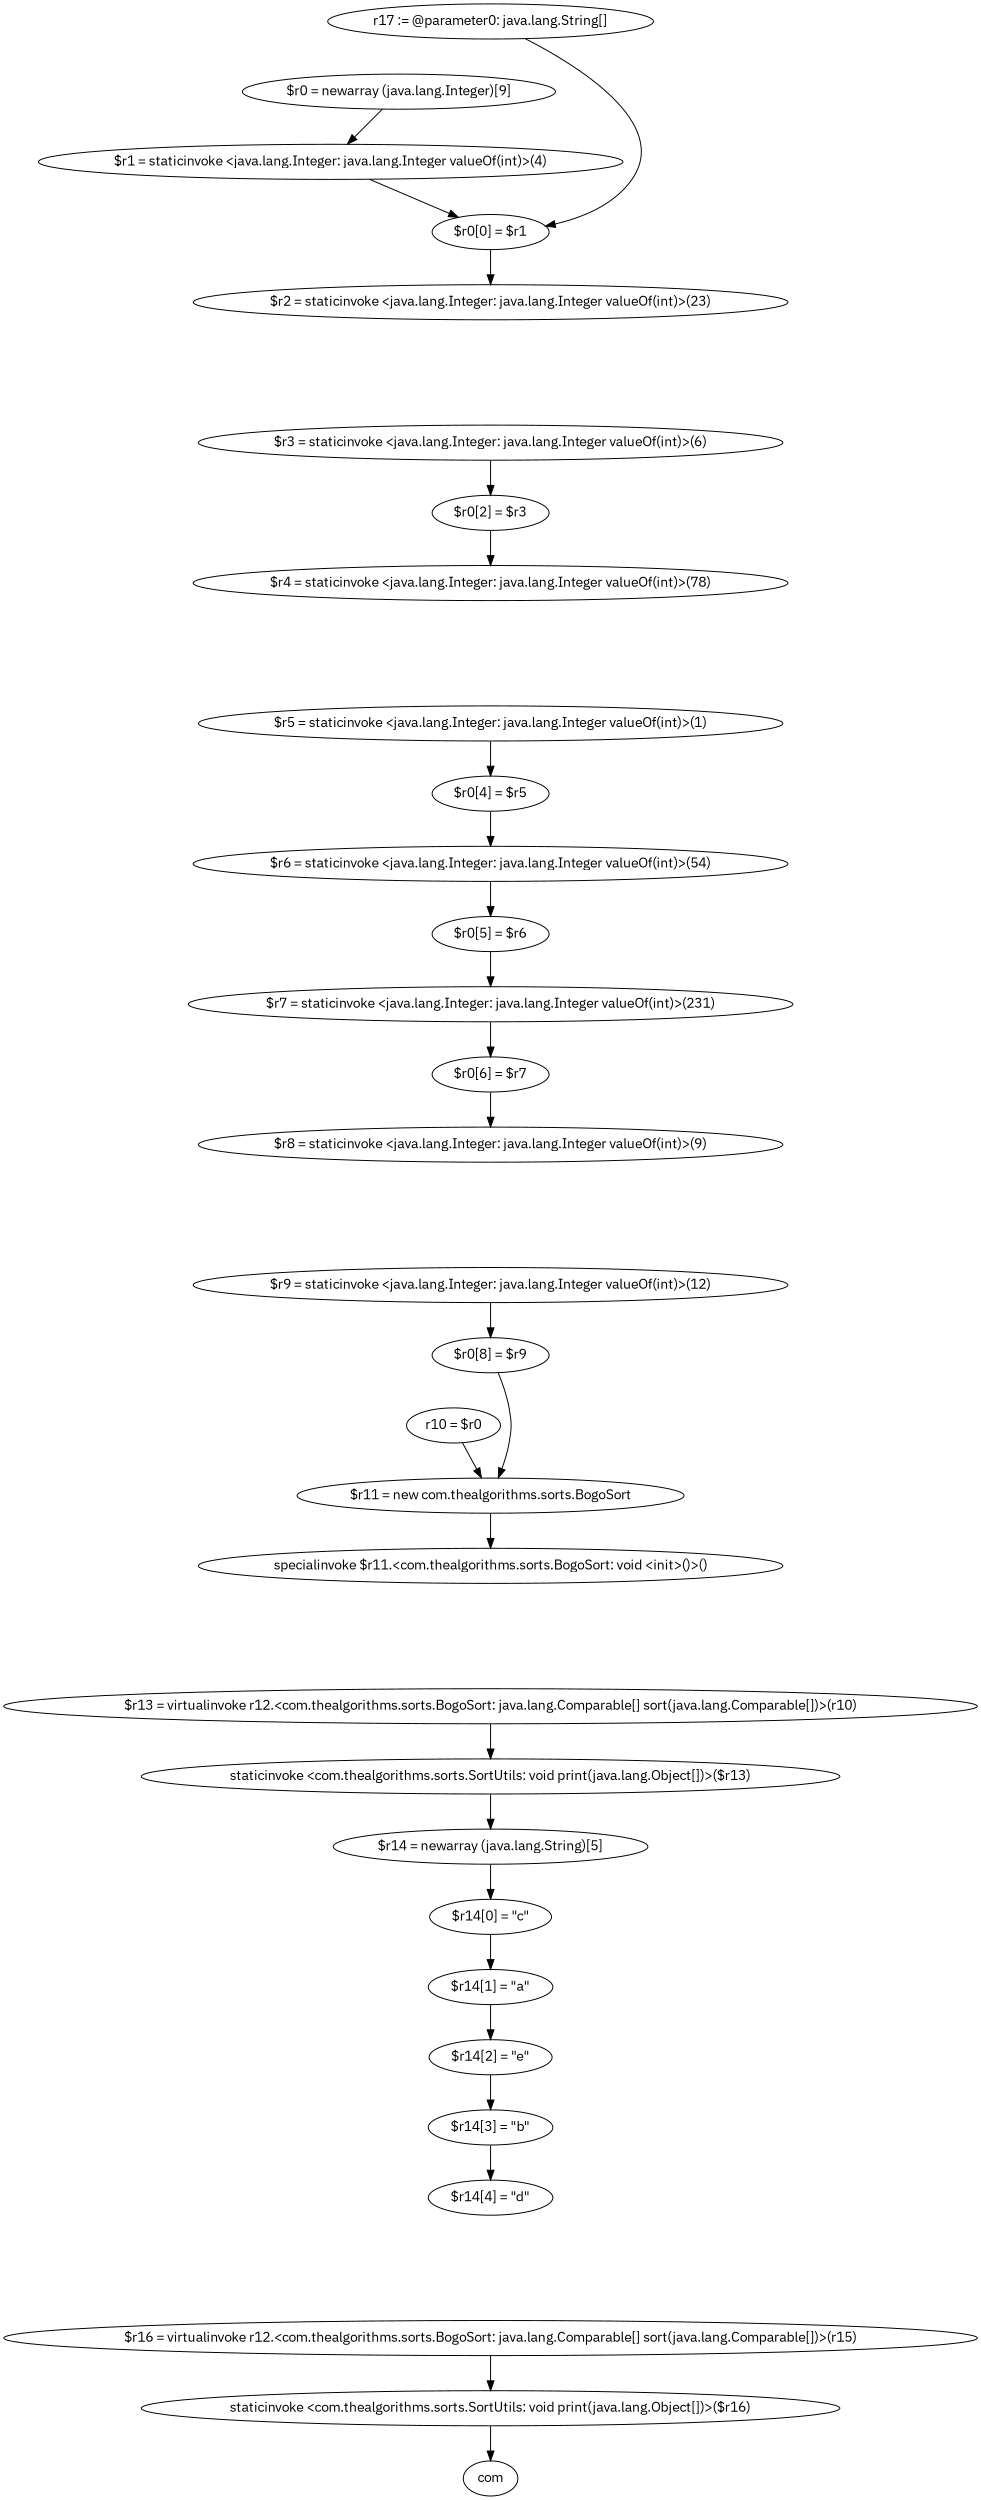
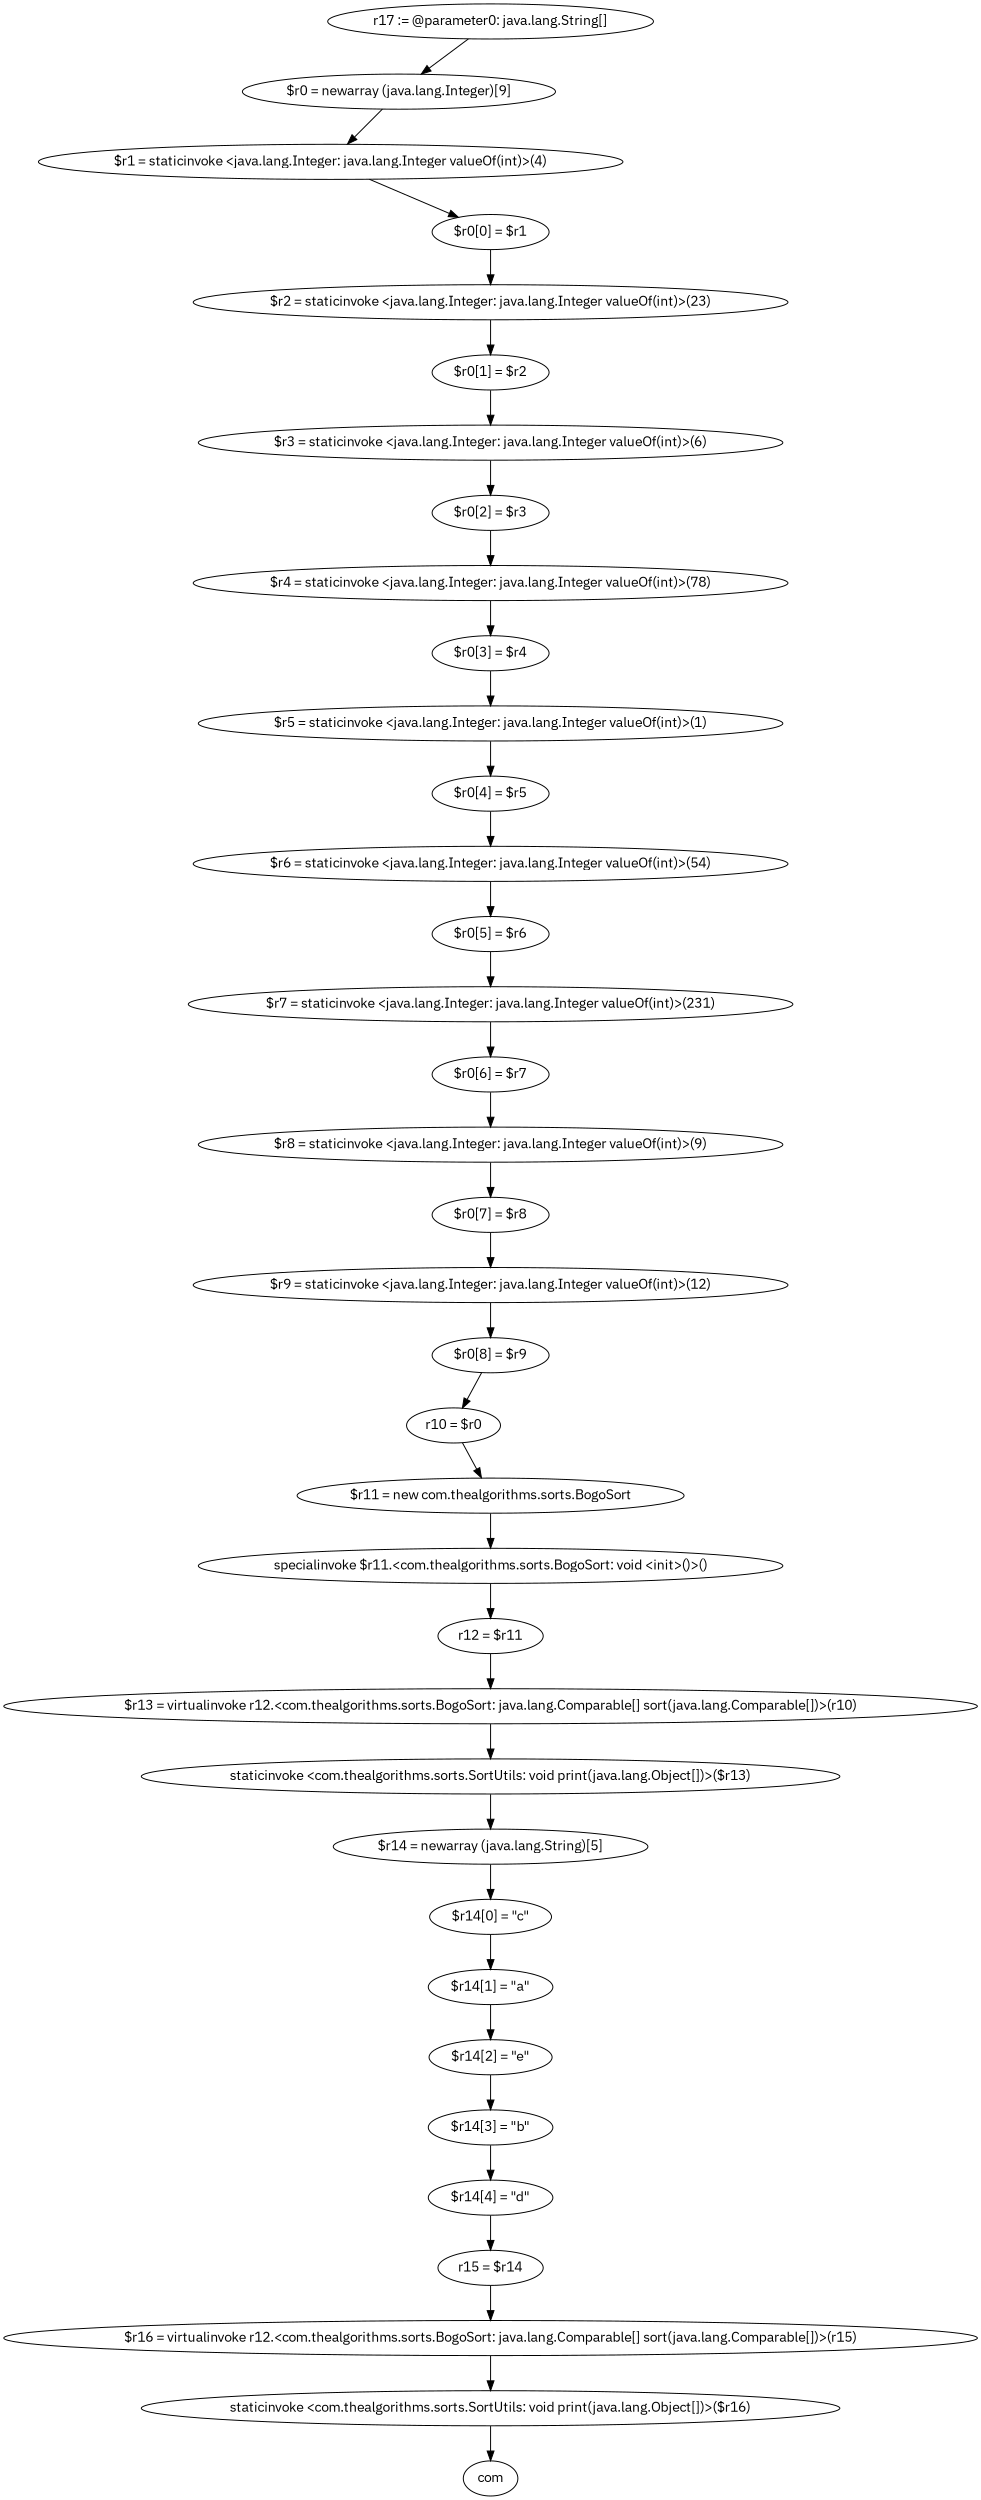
edge "r17 := @parameter0: java.lang.String[]" -> "$r0[0] = $r1": now "r17 := @parameter0: java.lang.String[]" -> "$r0 = newarray (java.lang.Integer)[9]"
node "$r0[1] = $r2": added
node "$r0[3] = $r4": added
node "$r0[7] = $r8": added
edge "$r0[8] = $r9" -> "$r11 = new com.thealgorithms.sorts.BogoSort": now "$r0[8] = $r9" -> "r10 = $r0"
node "r12 = $r11": added
node "r15 = $r14": added
